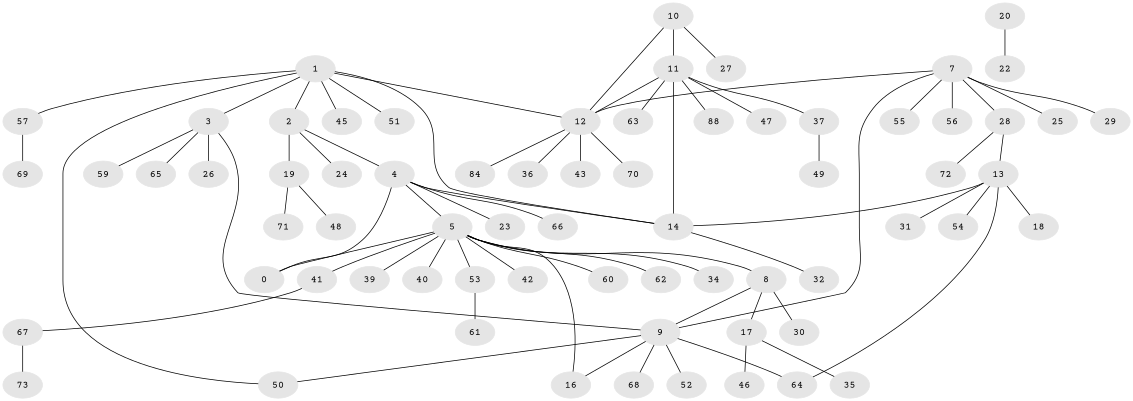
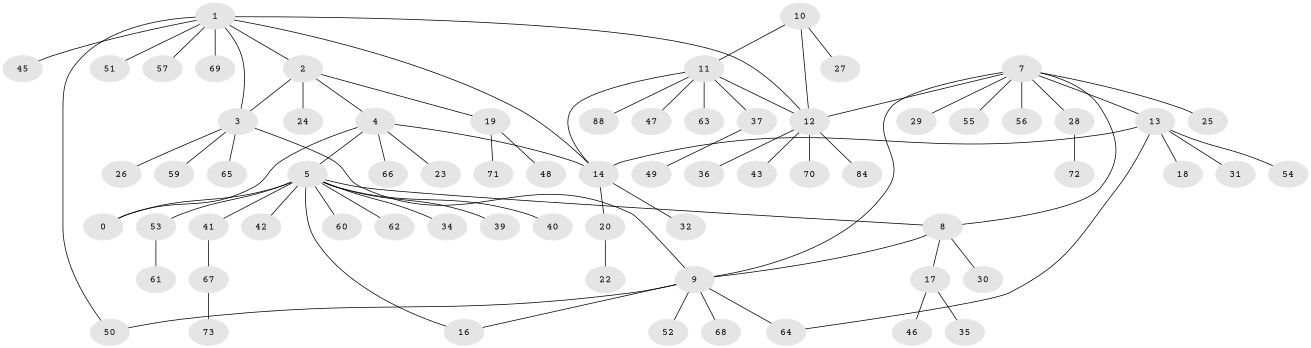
edge "2" -- "3": added
edge "57" -- "69": now "1" -- "69"
edge "28" -- "13": now "7" -- "13"
edge "7" -- "8": added
edge "14" -- "20": added
